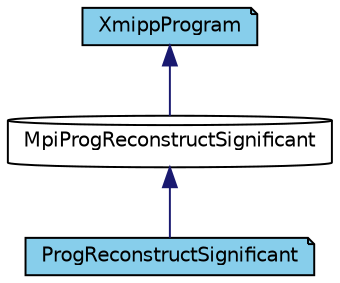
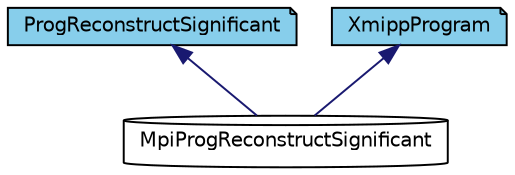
edge "ProgReconstructSignificant" -> "MpiProgReconstructSignificant": reversed
